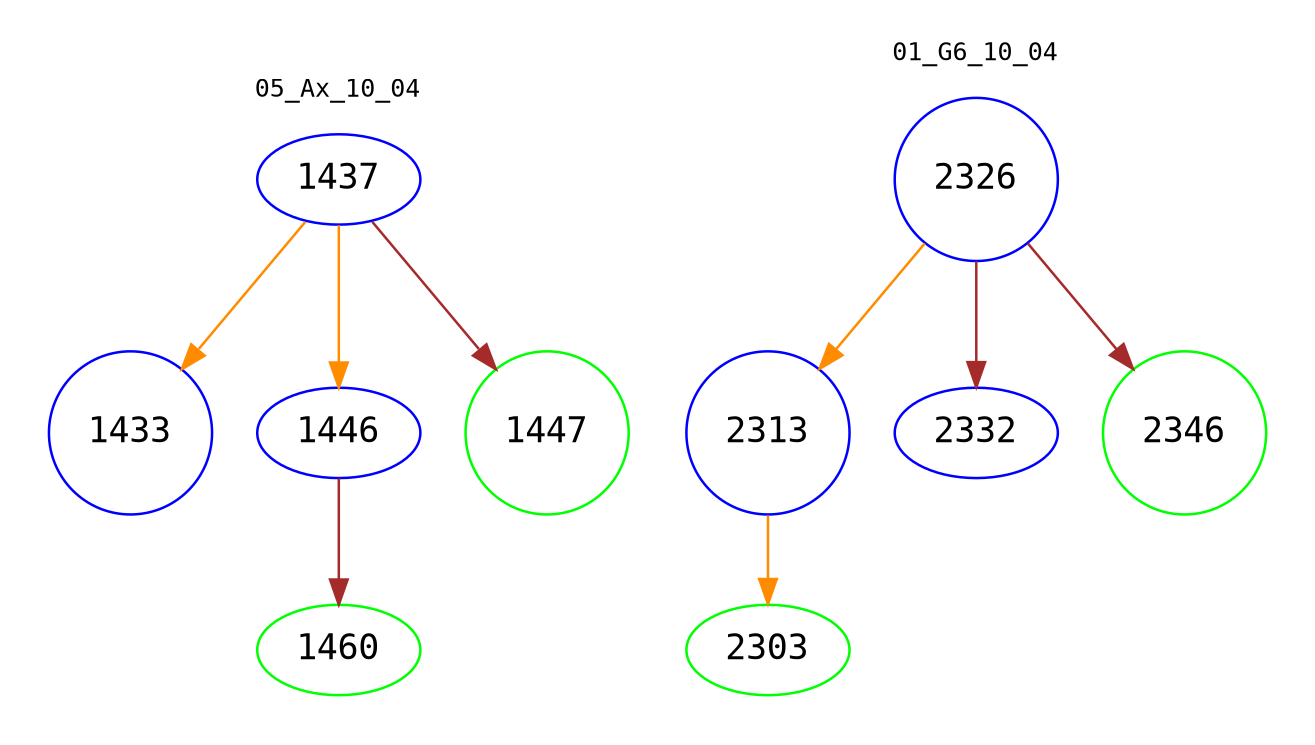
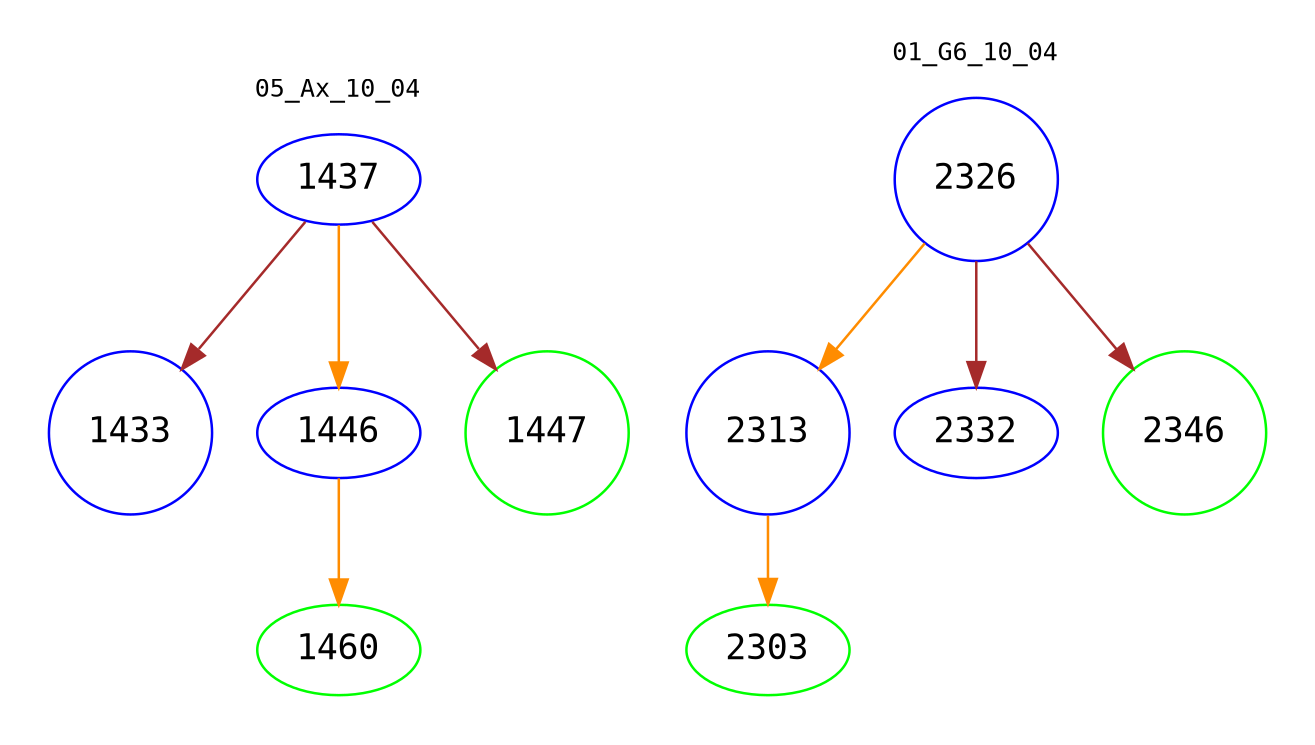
edge "1437" -> "1433": color darkorange -> brown
edge "1446" -> "1460": color brown -> darkorange
